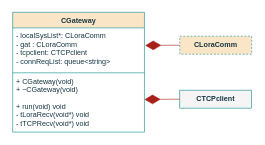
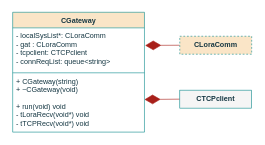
node "+ CGateway(void) + ~CGateway(void) + run(void) void - tLoraRecv(void*) void - tTCPRecv(void*) void": label "+ CGateway(void) + ~CGateway(void) + run(void) void - tLoraRecv(void*) void - tTCPRecv(void*) void" -> "+ CGateway(string) + ~CGateway(void) + run(void) void - tLoraRecv(void*) void - tTCPRecv(void*) void"
